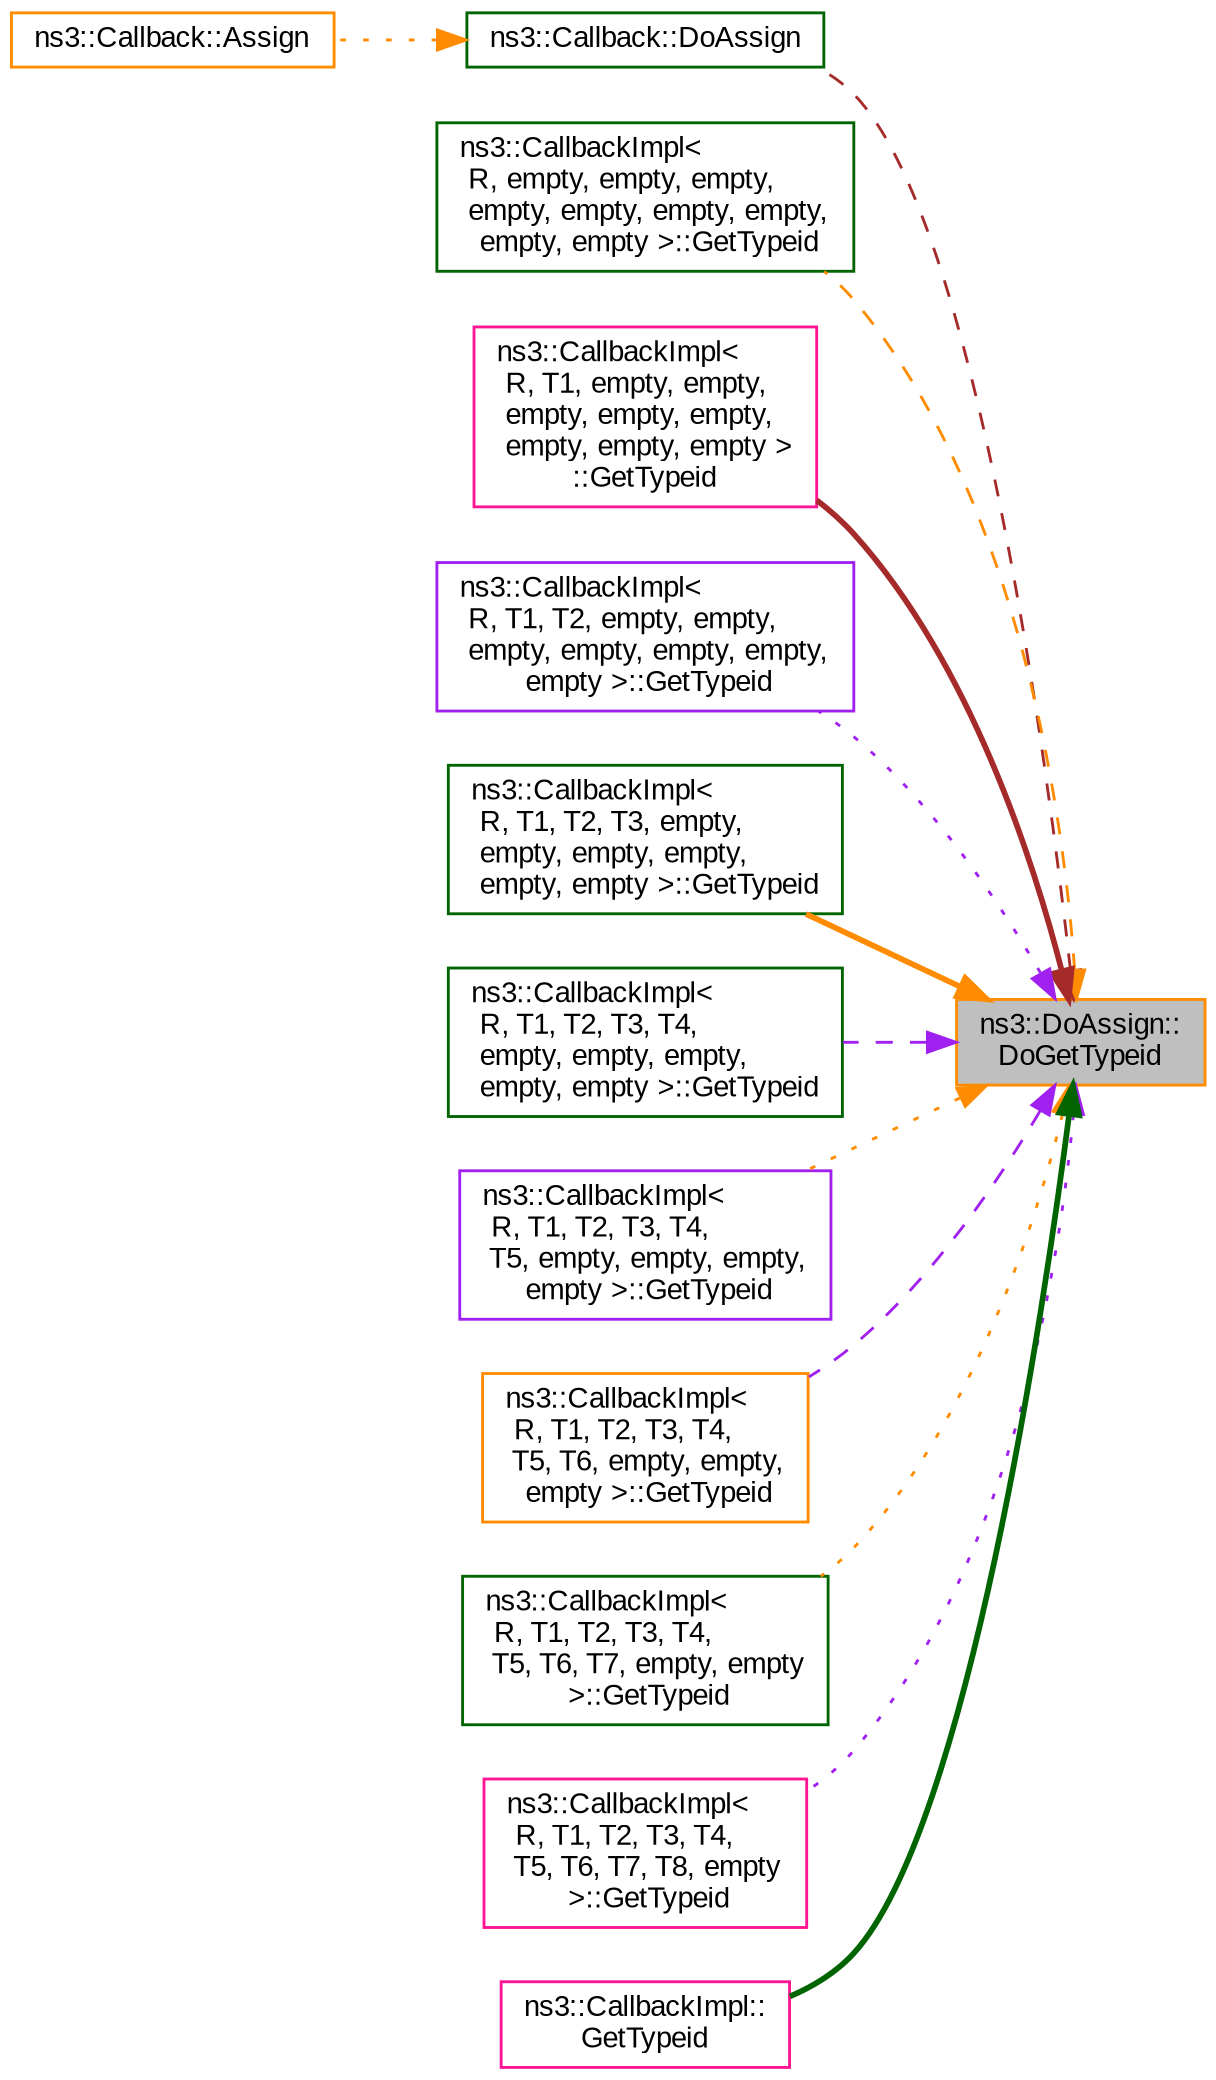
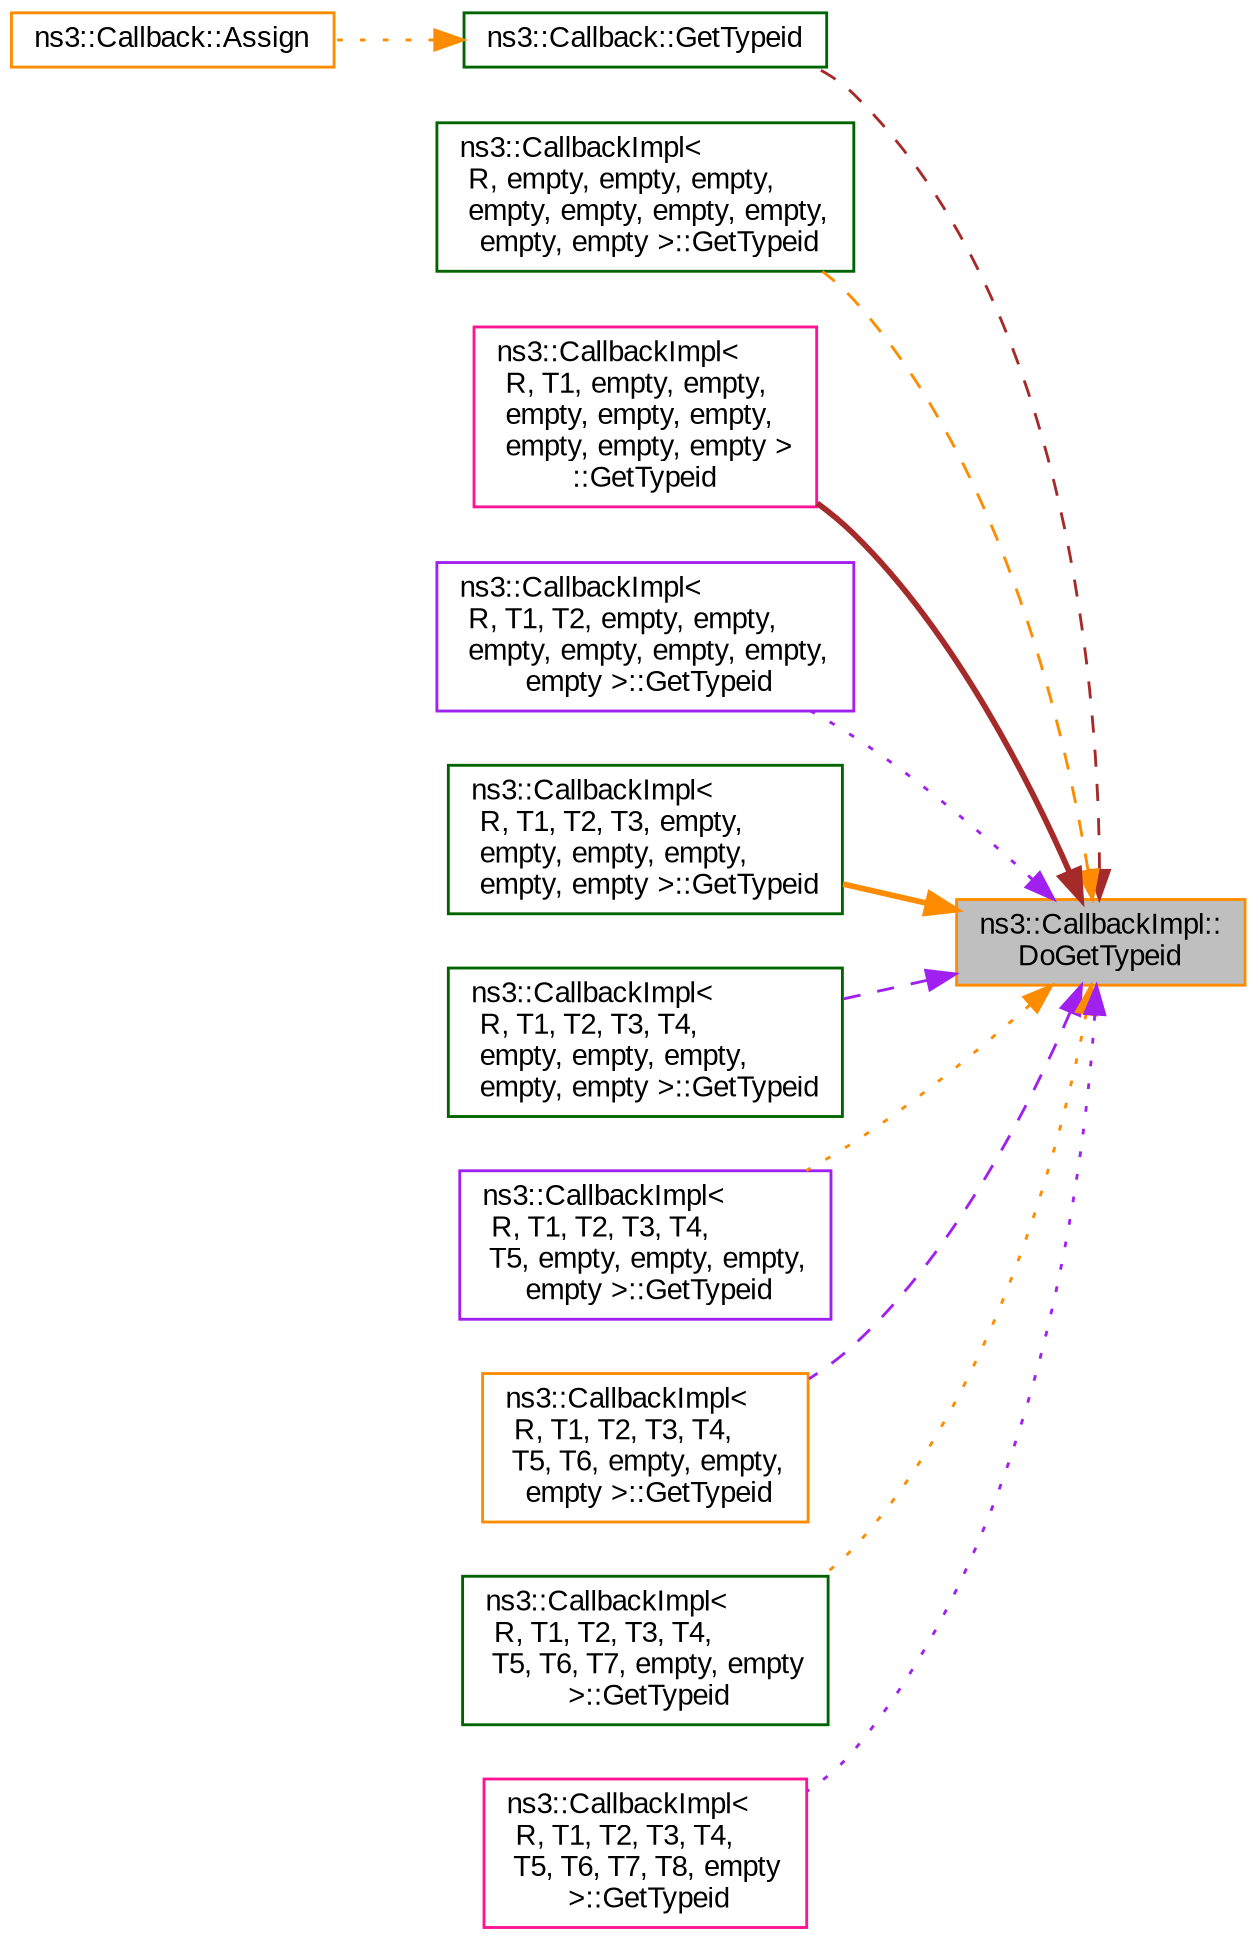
node "ns3::Callback::DoAssign": label "ns3::Callback::DoAssign" -> "ns3::Callback::GetTypeid"
node "ns3::DoAssign:: DoGetTypeid": label "ns3::DoAssign:: DoGetTypeid" -> "ns3::CallbackImpl:: DoGetTypeid"
node "ns3::CallbackImpl:: GetTypeid": removed
